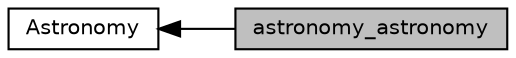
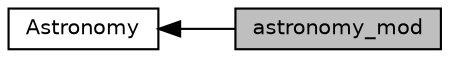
node "astronomy_astronomy": label "astronomy_astronomy" -> "astronomy_mod"
